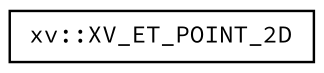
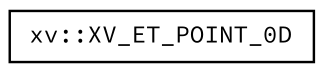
node "xv::XV_ET_POINT_2D": label "xv::XV_ET_POINT_2D" -> "xv::XV_ET_POINT_0D"
